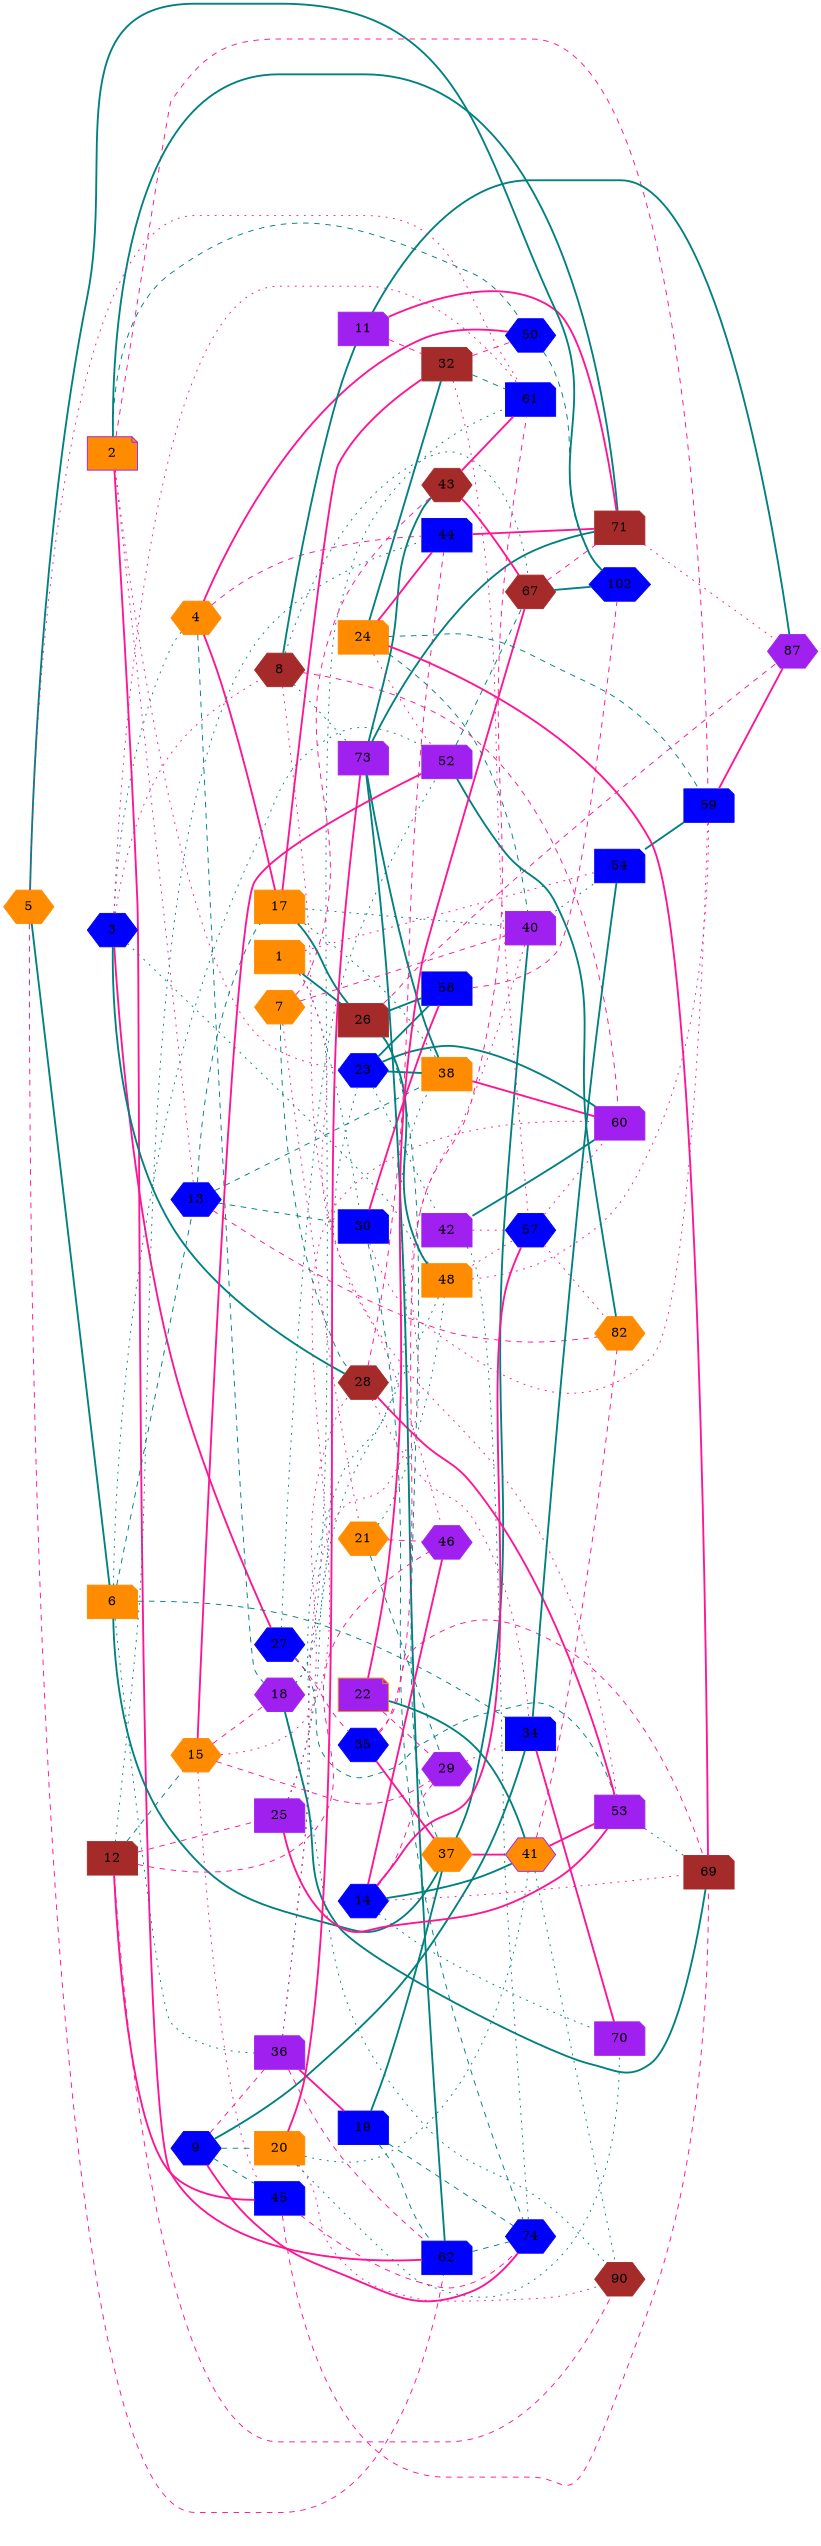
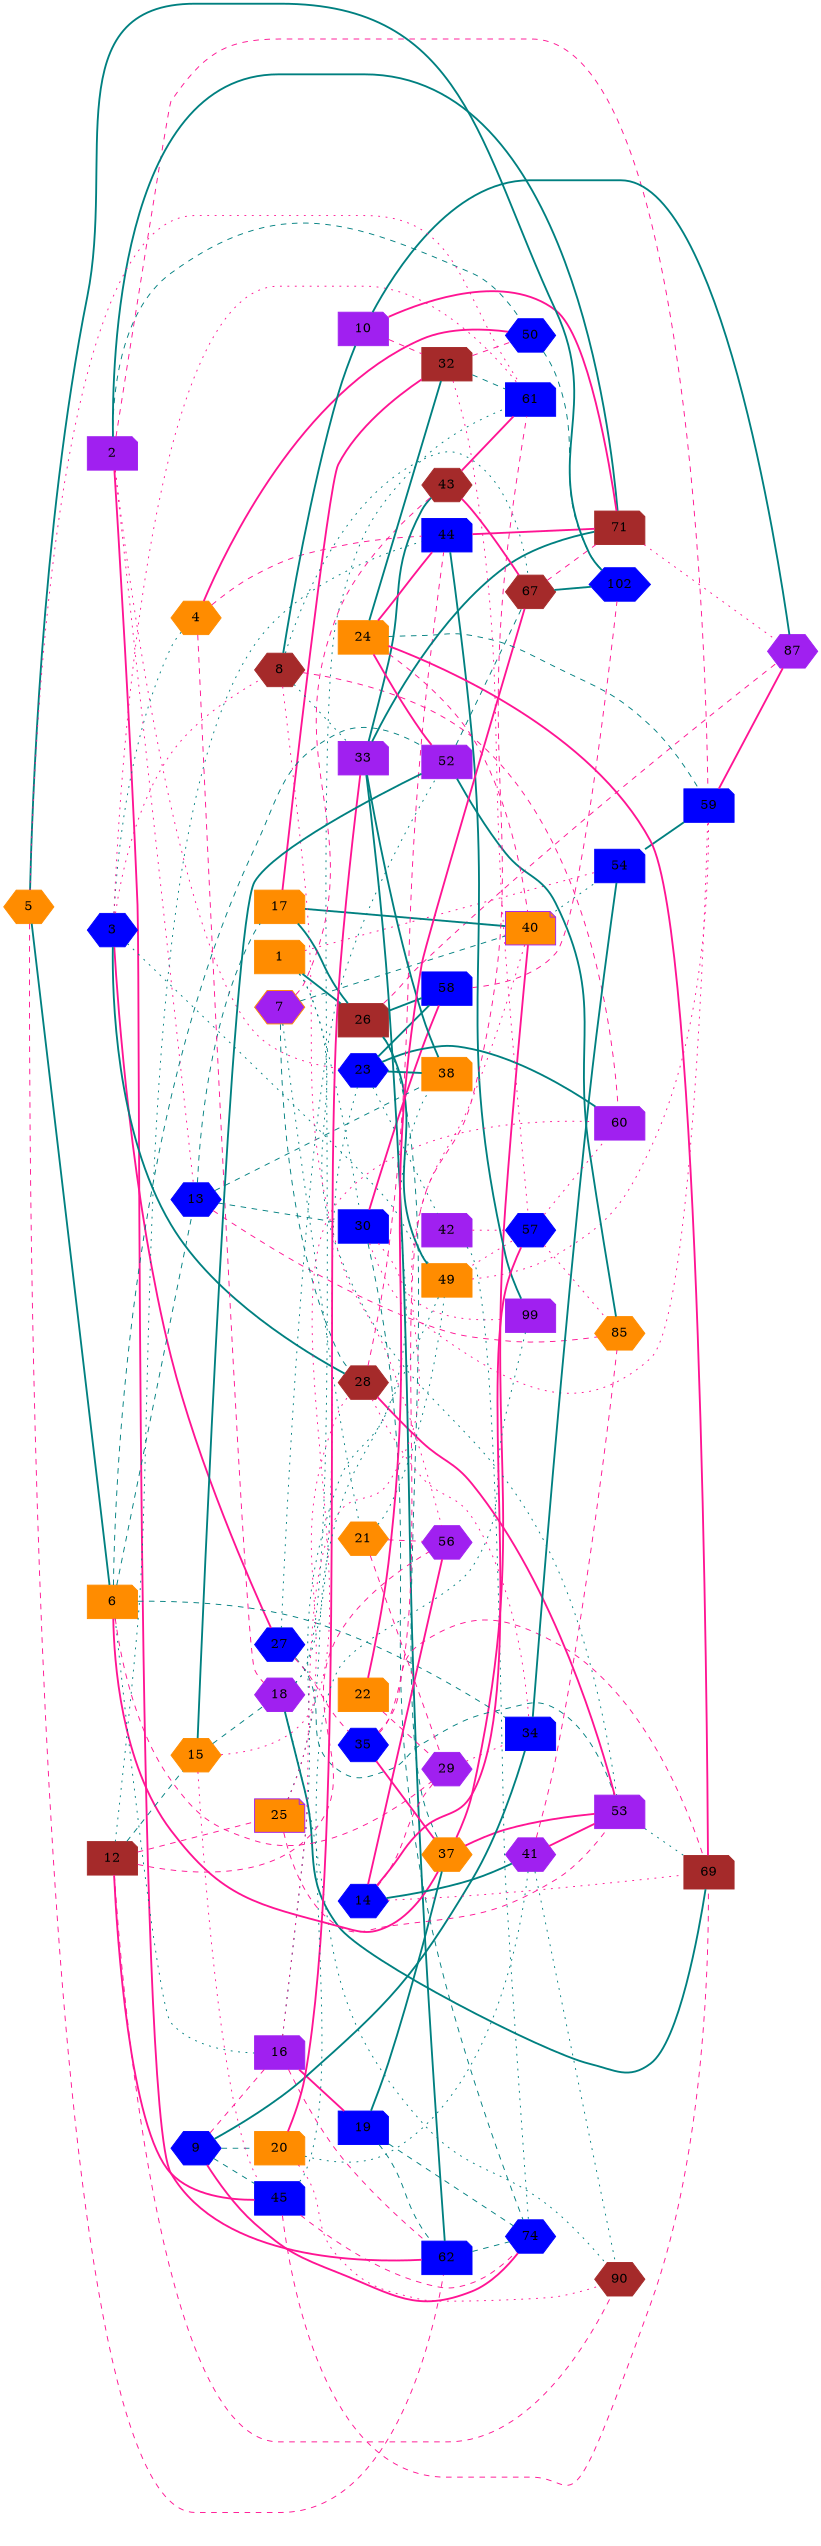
node "11": label "11" -> "10"
node "2": fillcolor darkorange -> purple
edge "24" -- "52": style dotted -> bold
node "73": label "73" -> "33"
edge "4" -- "17": removed
edge "24" -- "40": color teal -> deeppink
edge "17" -- "40": style dotted -> bold
node "40": fillcolor purple -> darkorange
edge "40" -- "7": color deeppink -> teal
edge "17" -- "38": removed
node "7": fillcolor darkorange -> purple
edge "52" -- "6": style dotted -> dashed
edge "38" -- "60": removed
edge "4" -- "18": color teal -> deeppink
edge "60" -- "42": removed
edge "7" -- "21": color deeppink -> teal
edge "52" -- "15": color deeppink -> teal
node "48": label "48" -> "49"
edge "40" -- "37": color teal -> deeppink
node "99": added
node "82": label "82" -> "85"
edge "1" -- "53": color deeppink -> teal
node "46": label "46" -> "56"
edge "21" -- "29": color teal -> deeppink
node "22": fillcolor purple -> darkorange
edge "18" -- "15": color deeppink -> teal
edge "22" -- "41": removed
edge "15" -- "29": now "6" -- "29"
node "25": fillcolor purple -> darkorange
edge "37" -- "41": now "37" -- "53"
node "41": fillcolor darkorange -> purple
edge "6" -- "37": color teal -> deeppink
edge "53" -- "25": style bold -> dashed
node "70": removed
node "36": label "36" -> "16"
